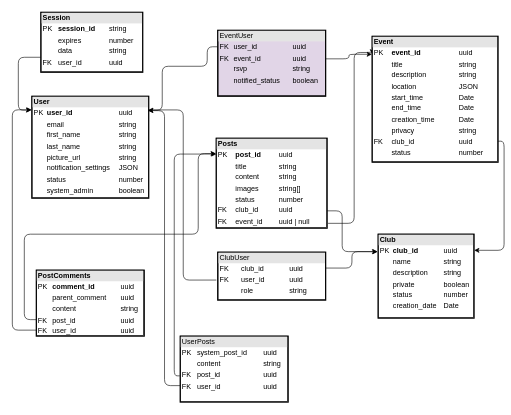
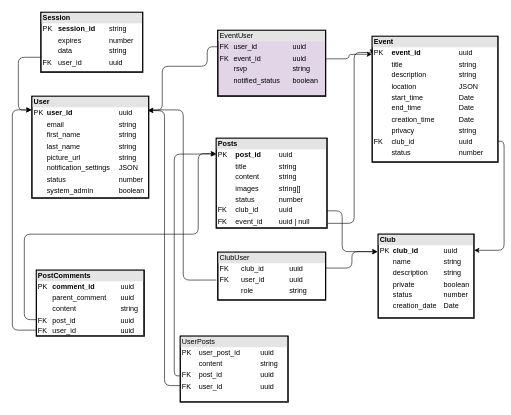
node "UserPosts PK system_post_id uuid content string FK post_id uuid FK user_id uuid": label "UserPosts PK system_post_id uuid content string FK post_id uuid FK user_id uuid" -> "UserPosts PK user_post_id uuid content string FK post_id uuid FK user_id uuid"
